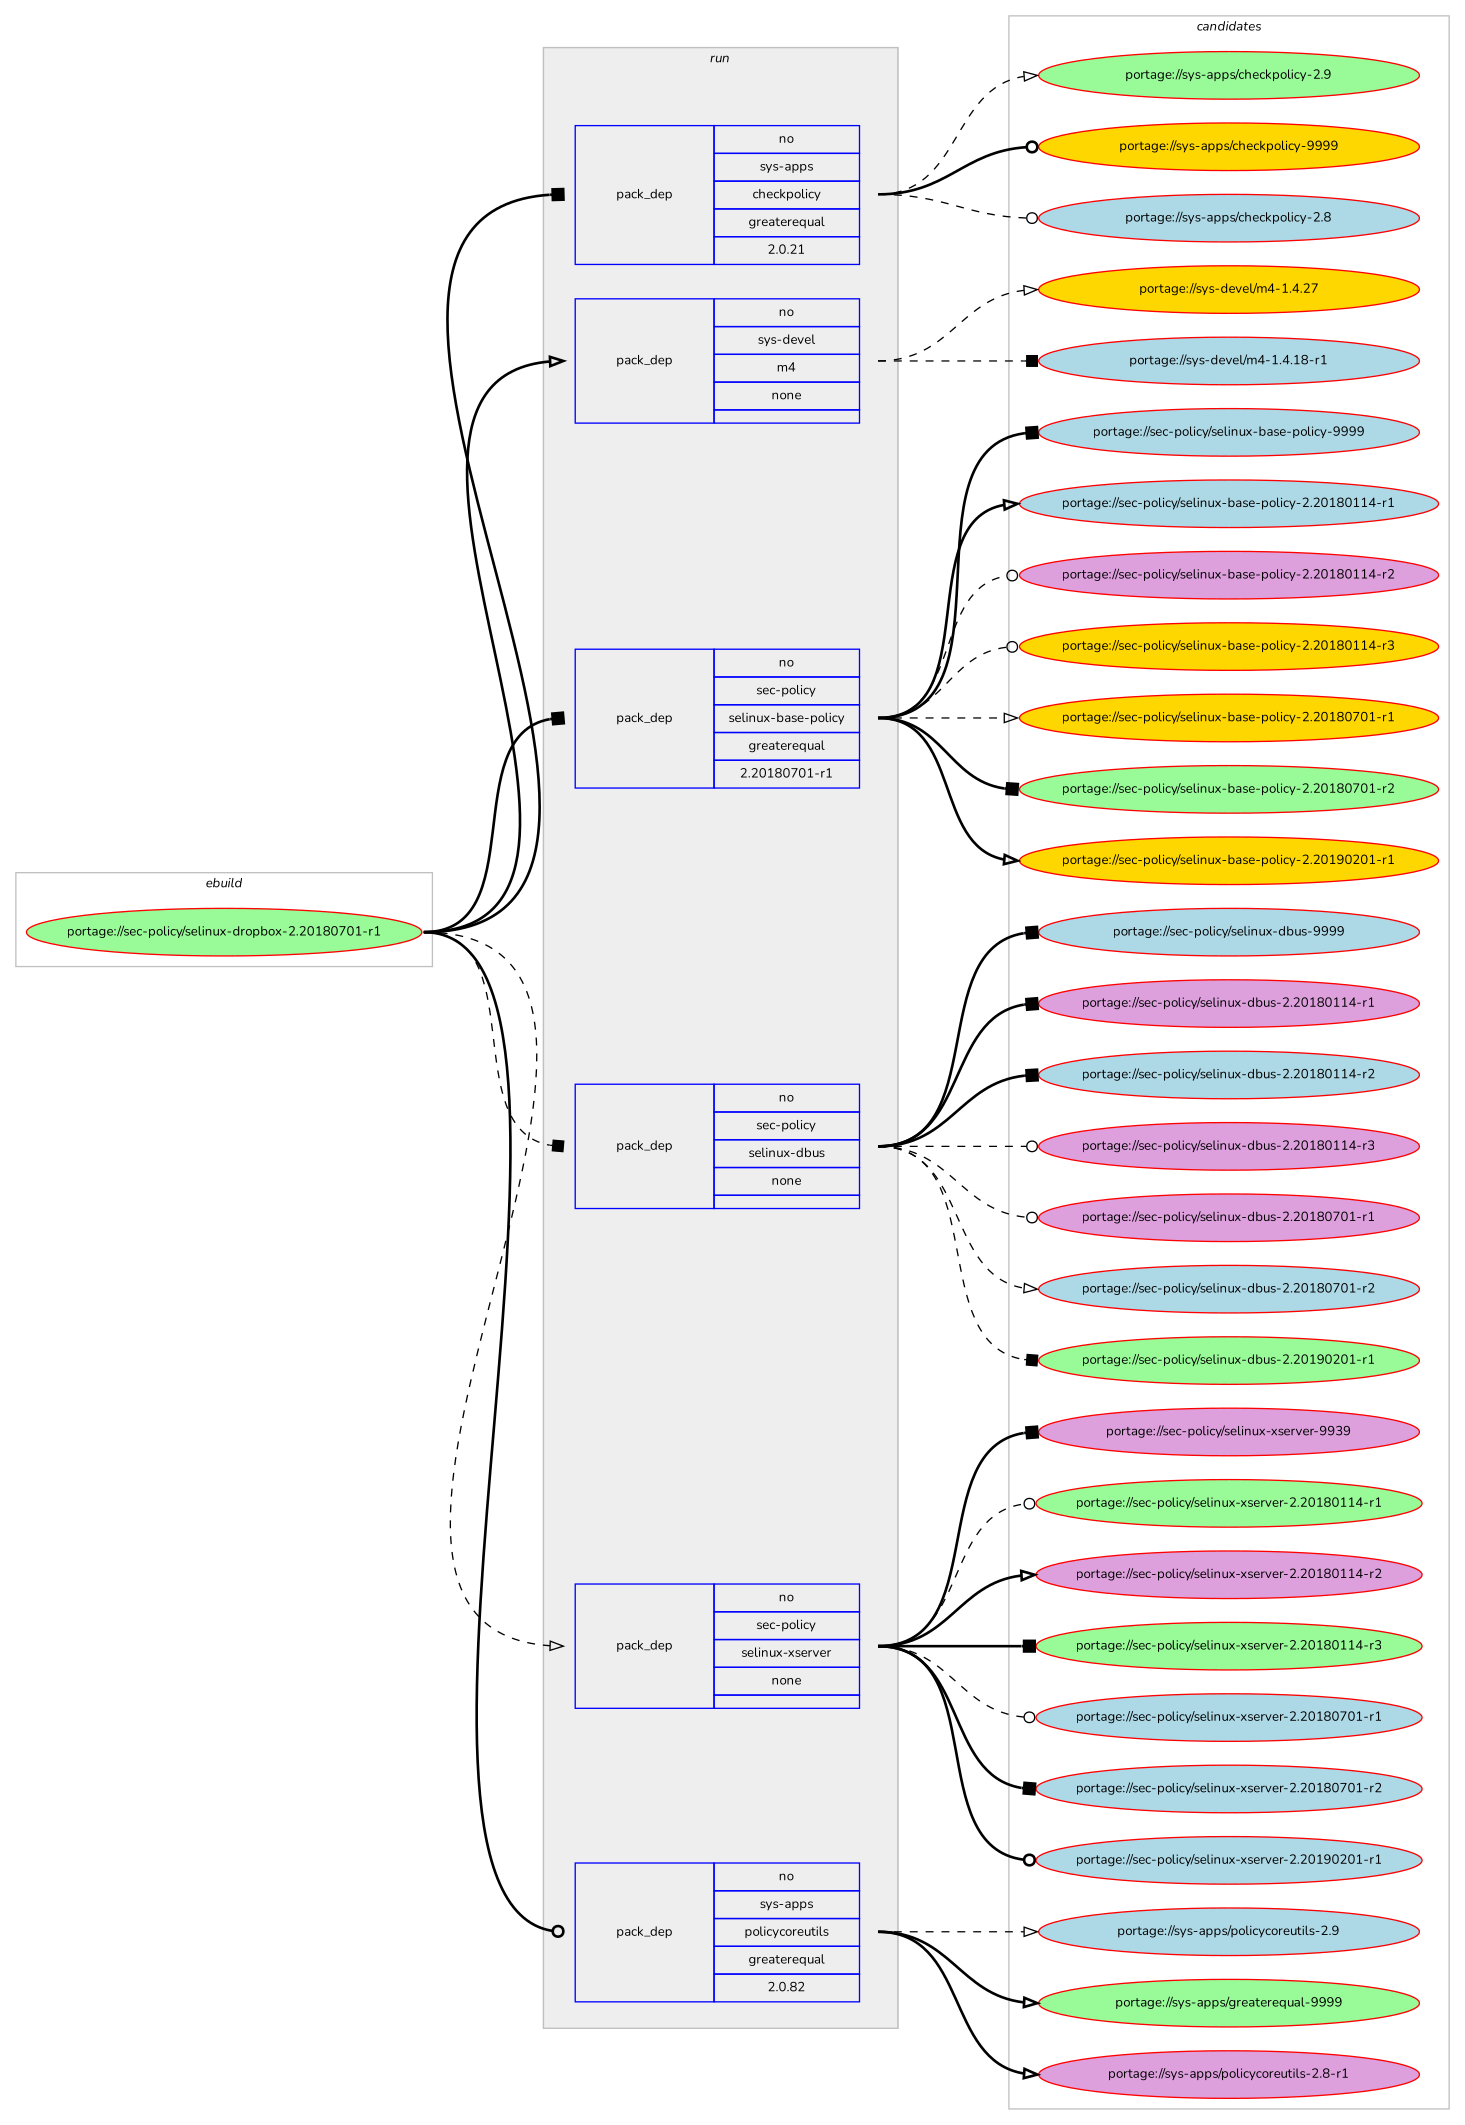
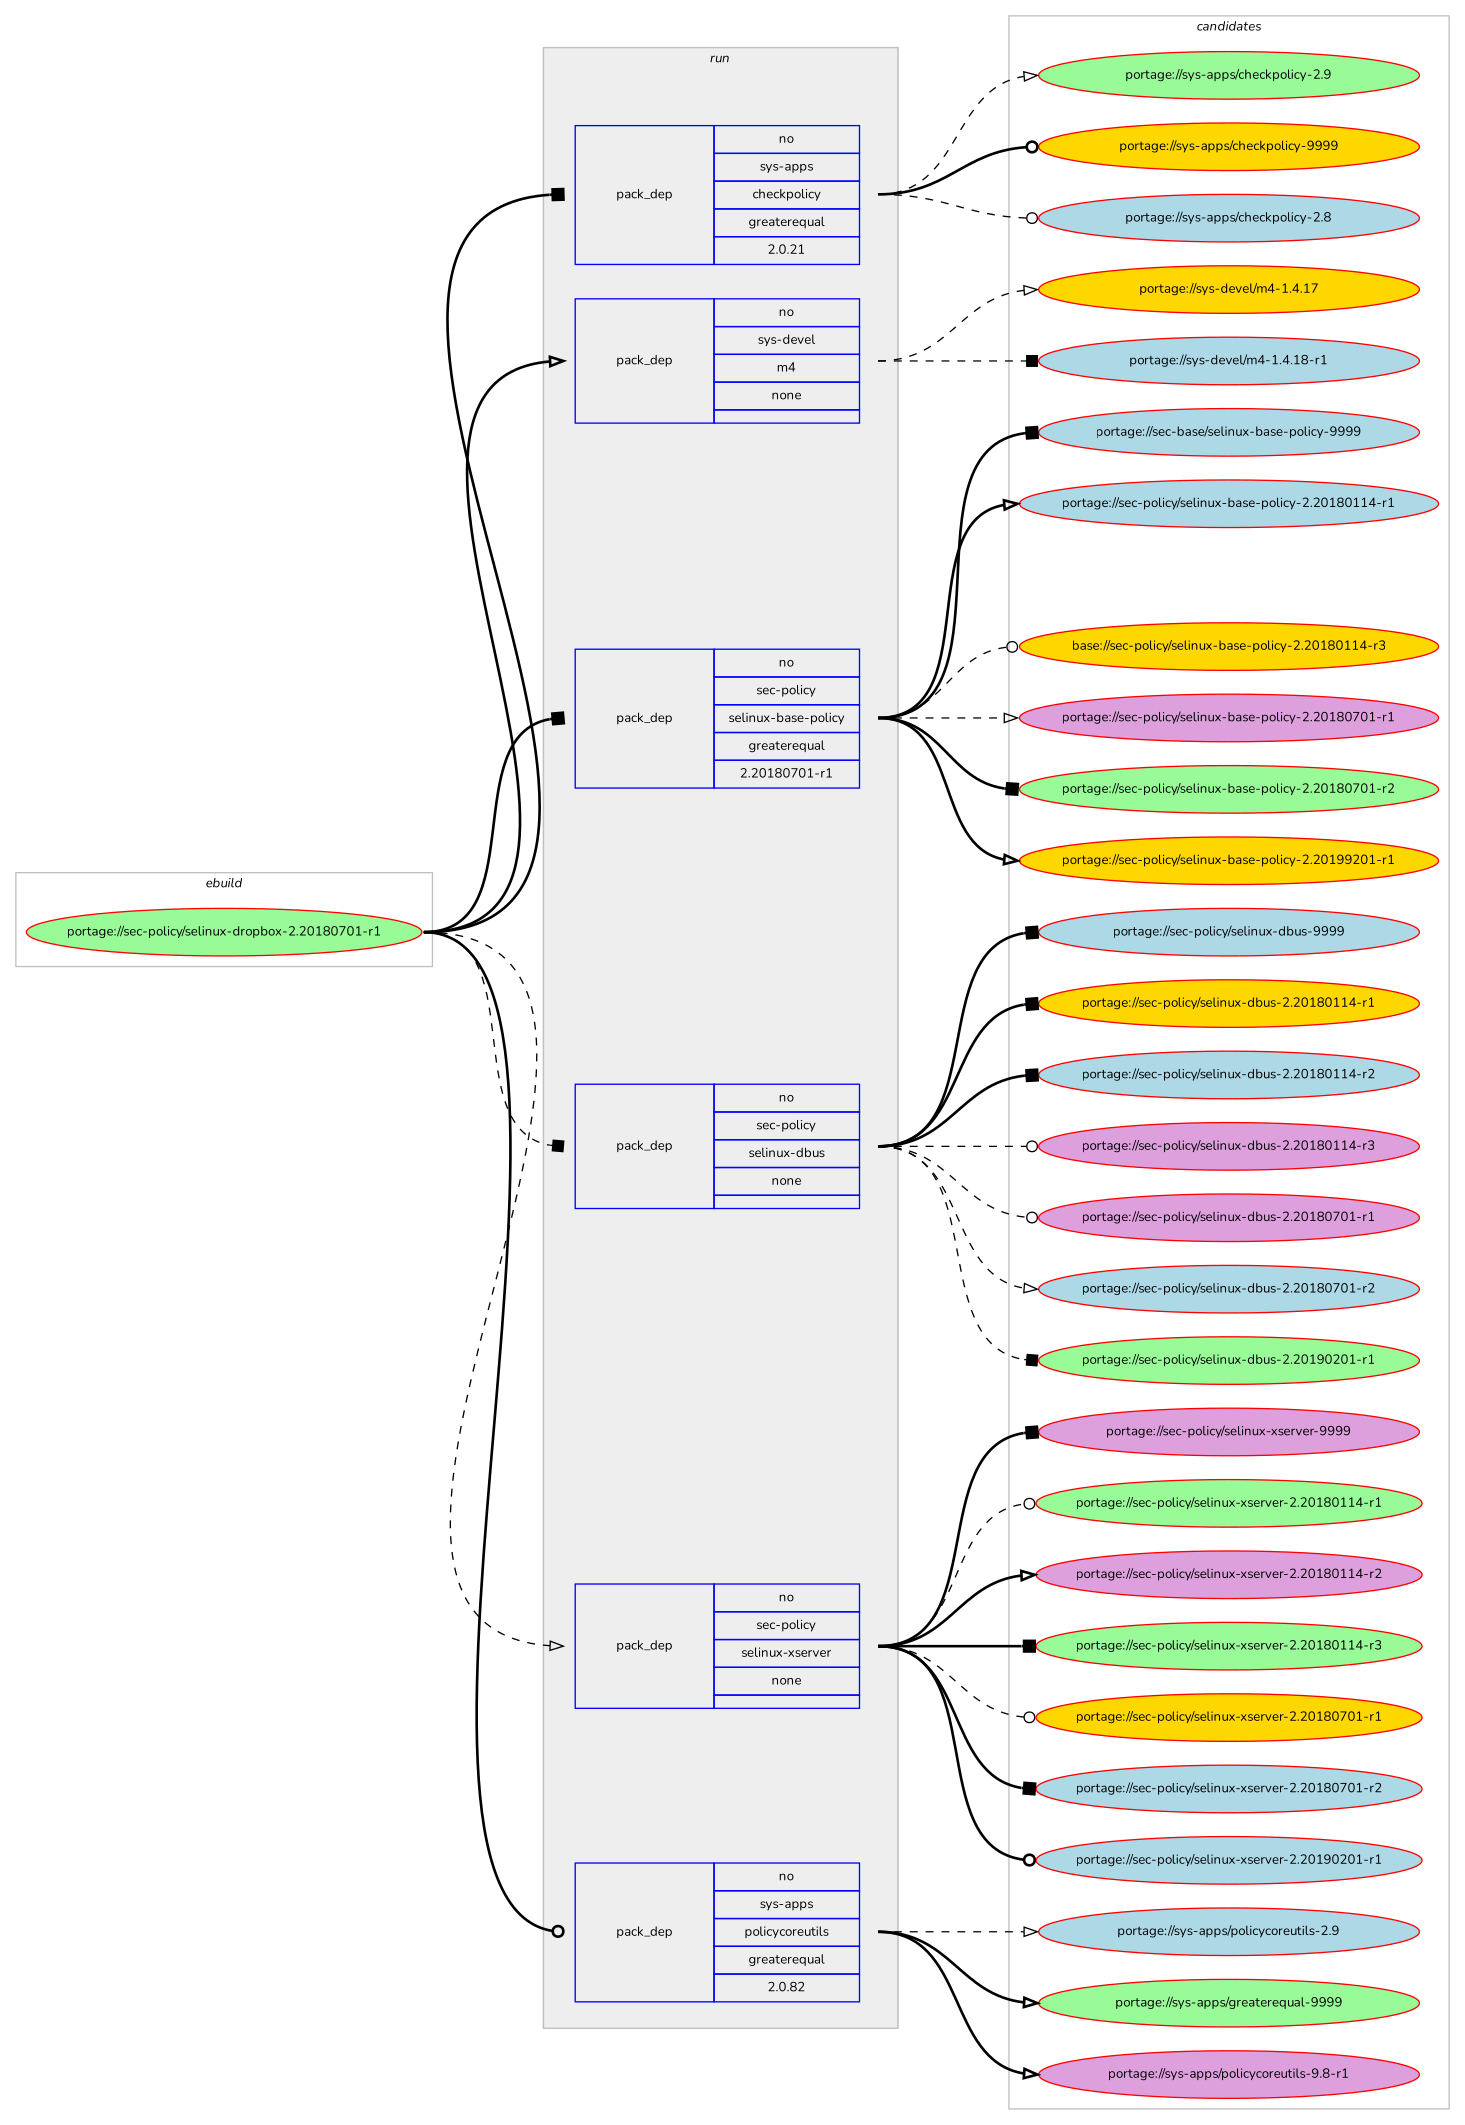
node "portage://sys-devel/m4-1.4.27": label "portage://sys-devel/m4-1.4.27" -> "portage://sys-devel/m4-1.4.17"
node "portage://sec-policy/selinux-base-policy-9999": label "portage://sec-policy/selinux-base-policy-9999" -> "portage://sec-base/selinux-base-policy-9999"
node "portage://sec-policy/selinux-base-policy-2.20180114-r2": removed
node "portage://sec-policy/selinux-base-policy-2.20180114-r3": label "portage://sec-policy/selinux-base-policy-2.20180114-r3" -> "base://sec-policy/selinux-base-policy-2.20180114-r3"
node "portage://sec-policy/selinux-base-policy-2.20180701-r1": fillcolor gold -> plum
node "portage://sec-policy/selinux-base-policy-2.20190201-r1": label "portage://sec-policy/selinux-base-policy-2.20190201-r1" -> "portage://sec-policy/selinux-base-policy-2.20199201-r1"
node "portage://sec-policy/selinux-dbus-2.20180114-r1": fillcolor plum -> gold
node "portage://sec-policy/selinux-xserver-9939": label "portage://sec-policy/selinux-xserver-9939" -> "portage://sec-policy/selinux-xserver-9999"
node "portage://sec-policy/selinux-xserver-2.20180701-r1": fillcolor lightblue -> gold
node "portage://sys-apps/policycoreutils-2.8-r1": label "portage://sys-apps/policycoreutils-2.8-r1" -> "portage://sys-apps/policycoreutils-9.8-r1"
